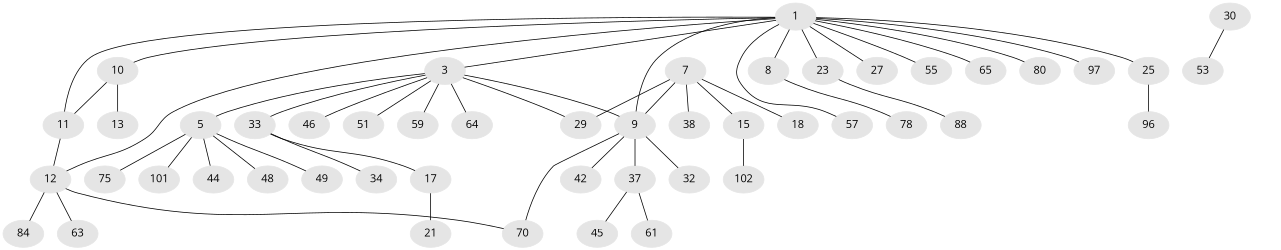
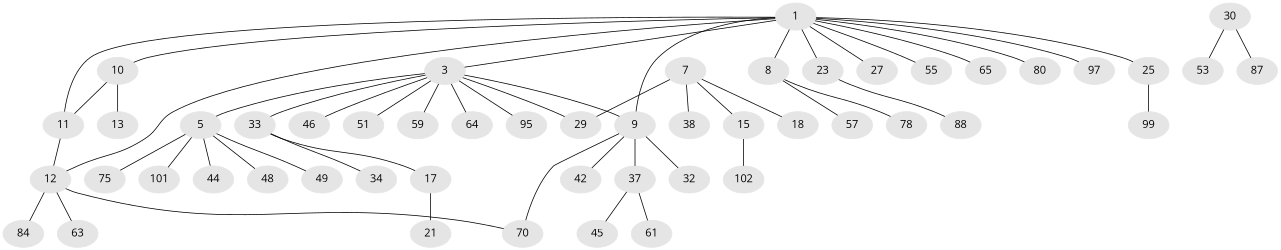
node "87": added
edge "1" -- "57": now "8" -- "57"
edge "7" -- "9": removed
node "95": added
node "96": label "96" -> "99"
